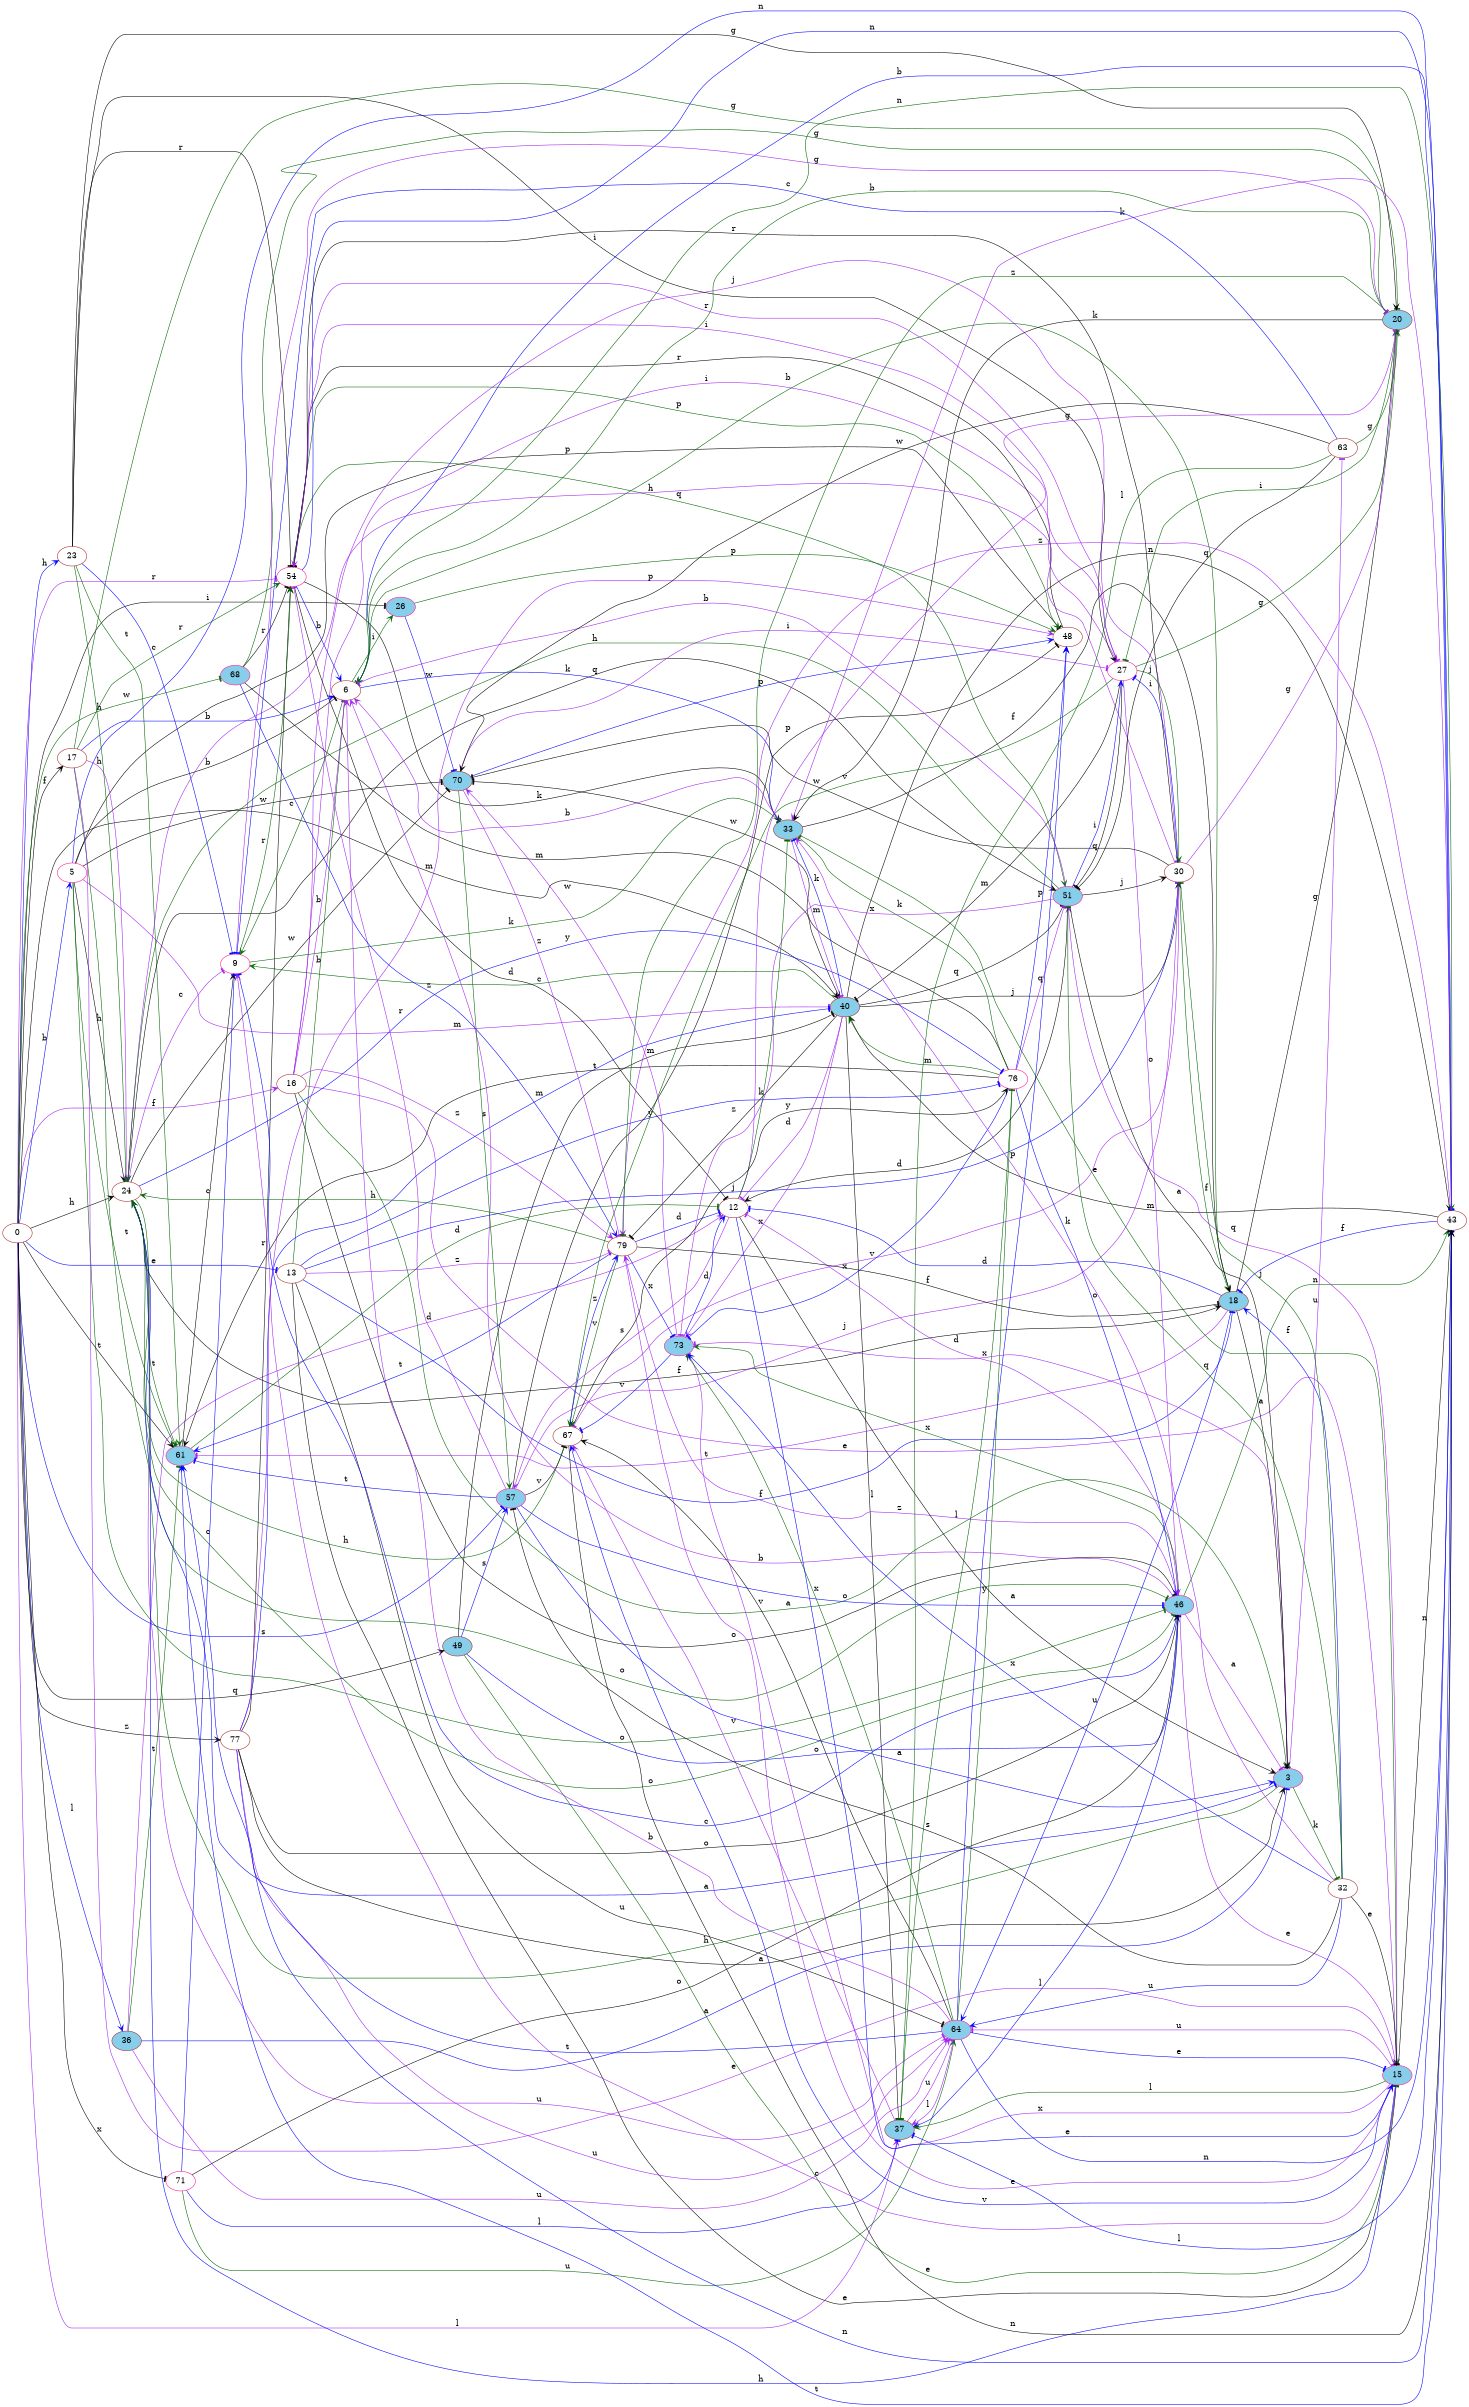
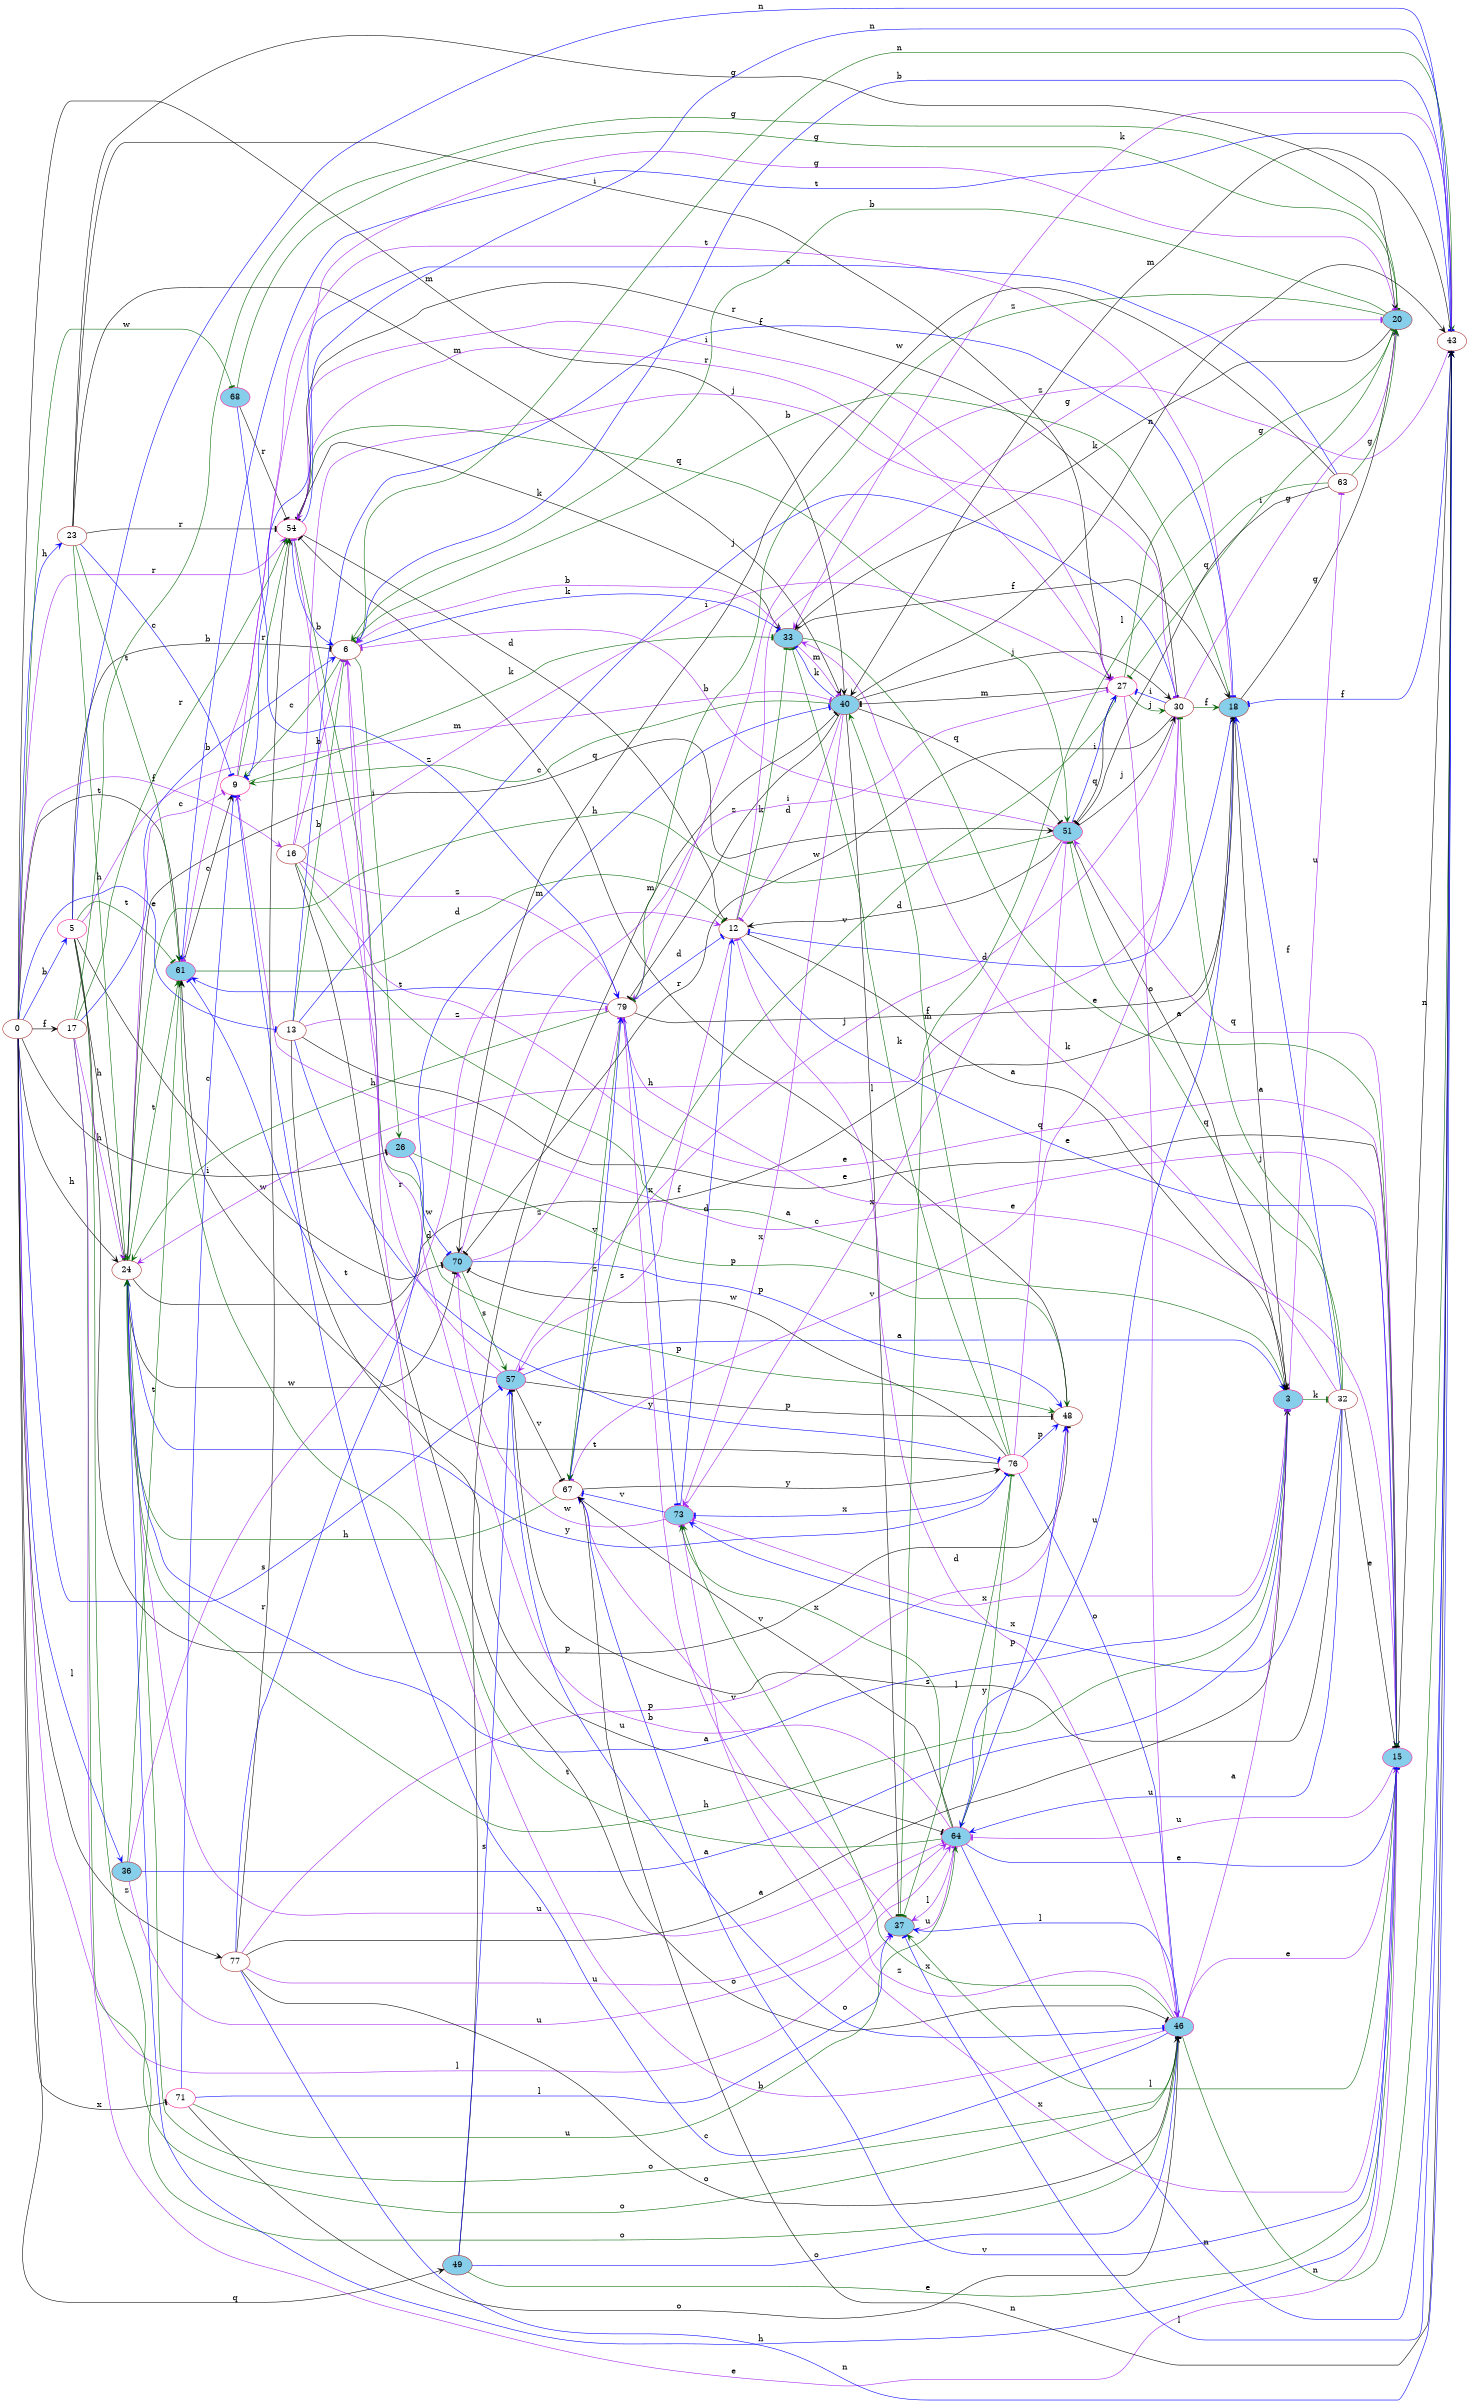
edge "0" -> "54": arrowhead tee -> vee
edge "68" -> "40": now "23" -> "40"
edge "64" -> "61": color blue -> darkgreen
